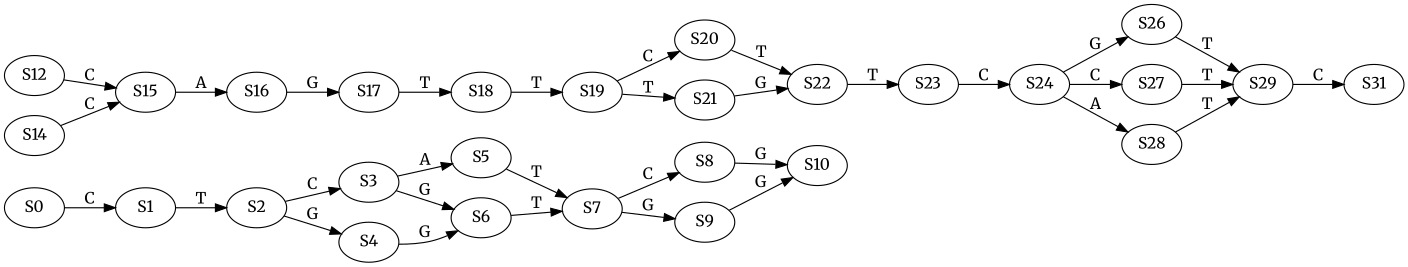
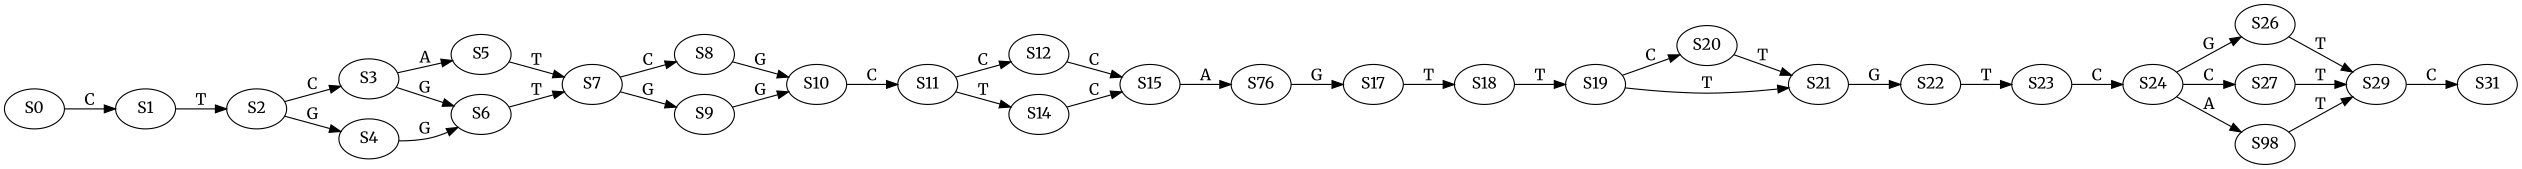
edge "S20" -> "S22": now "S20" -> "S21"
node "S11": added
node "S16": label "S16" -> "S76"
node "S28": label "S28" -> "S98"
